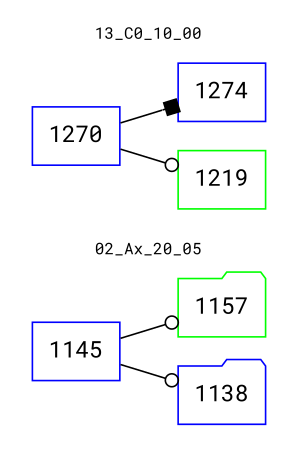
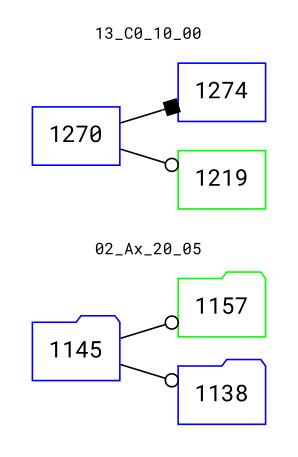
node "1145": shape box -> folder
